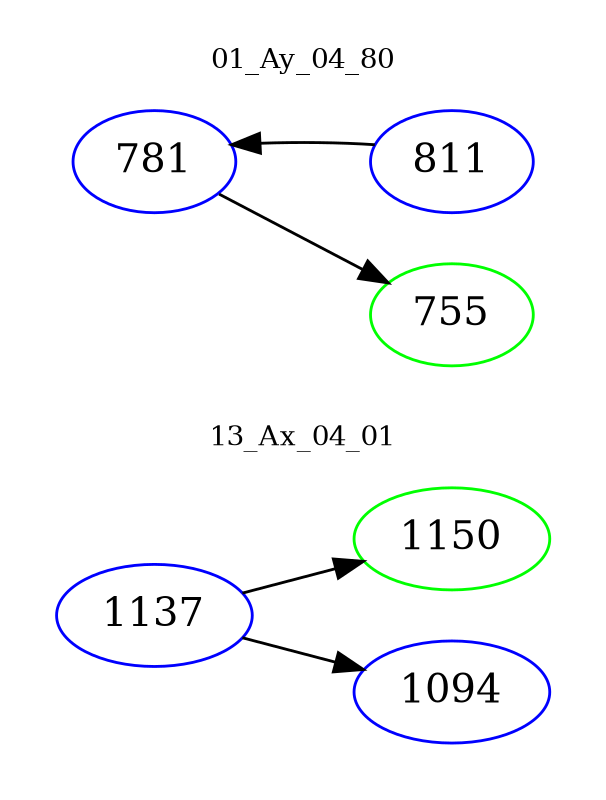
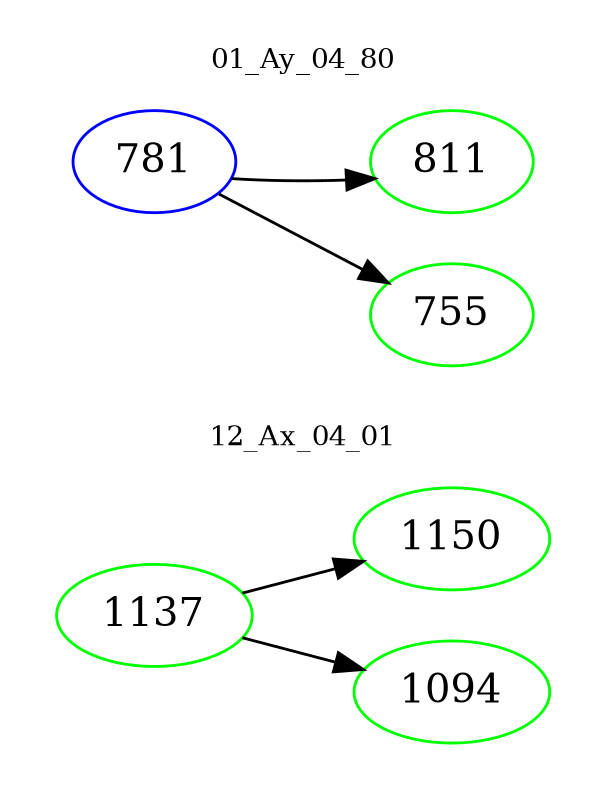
edge "811" -> "781": reversed
node "811": color blue -> green
cluster "13_Ax_04_01": label "13_Ax_04_01" -> "12_Ax_04_01"
node "1137": color blue -> green
node "1094": color blue -> green
